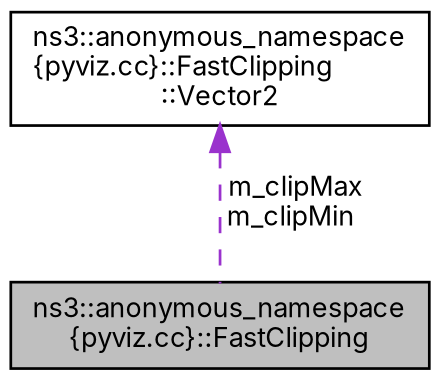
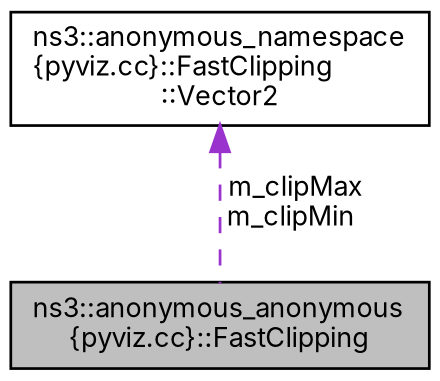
node "ns3::anonymous_namespace {pyviz.cc}::FastClipping": label "ns3::anonymous_namespace {pyviz.cc}::FastClipping" -> "ns3::anonymous_anonymous {pyviz.cc}::FastClipping"
